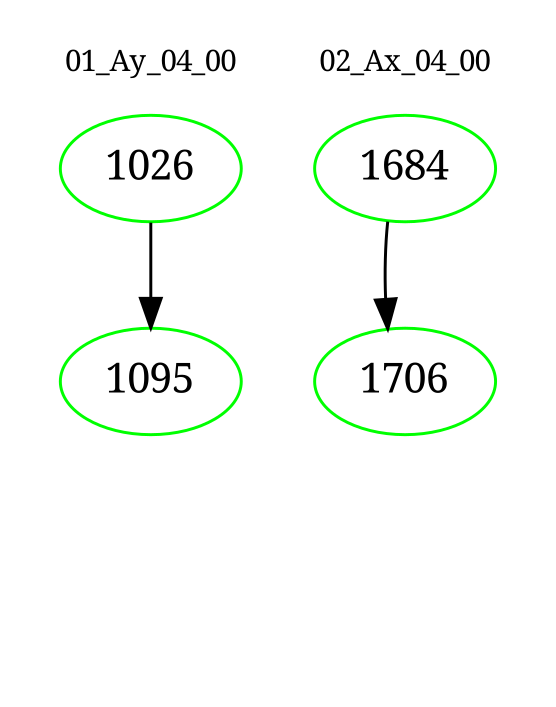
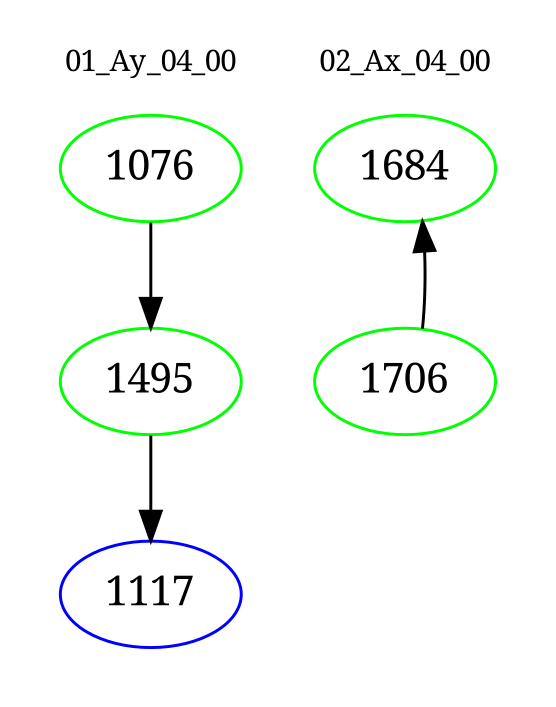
node "1026": label "1026" -> "1076"
edge "1684" -> "1706": reversed
node "1095": label "1095" -> "1495"
node "1117": added
